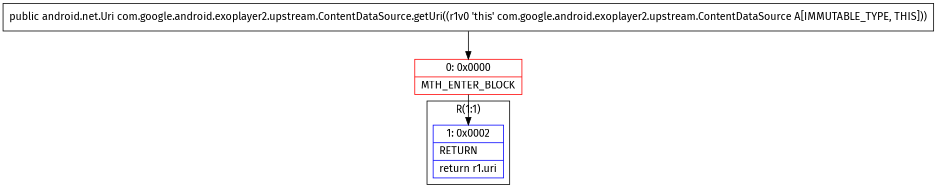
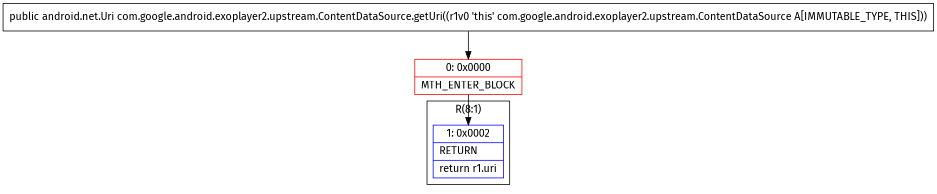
cluster "R(1:1)": label "R(1:1)" -> "R(8:1)"
